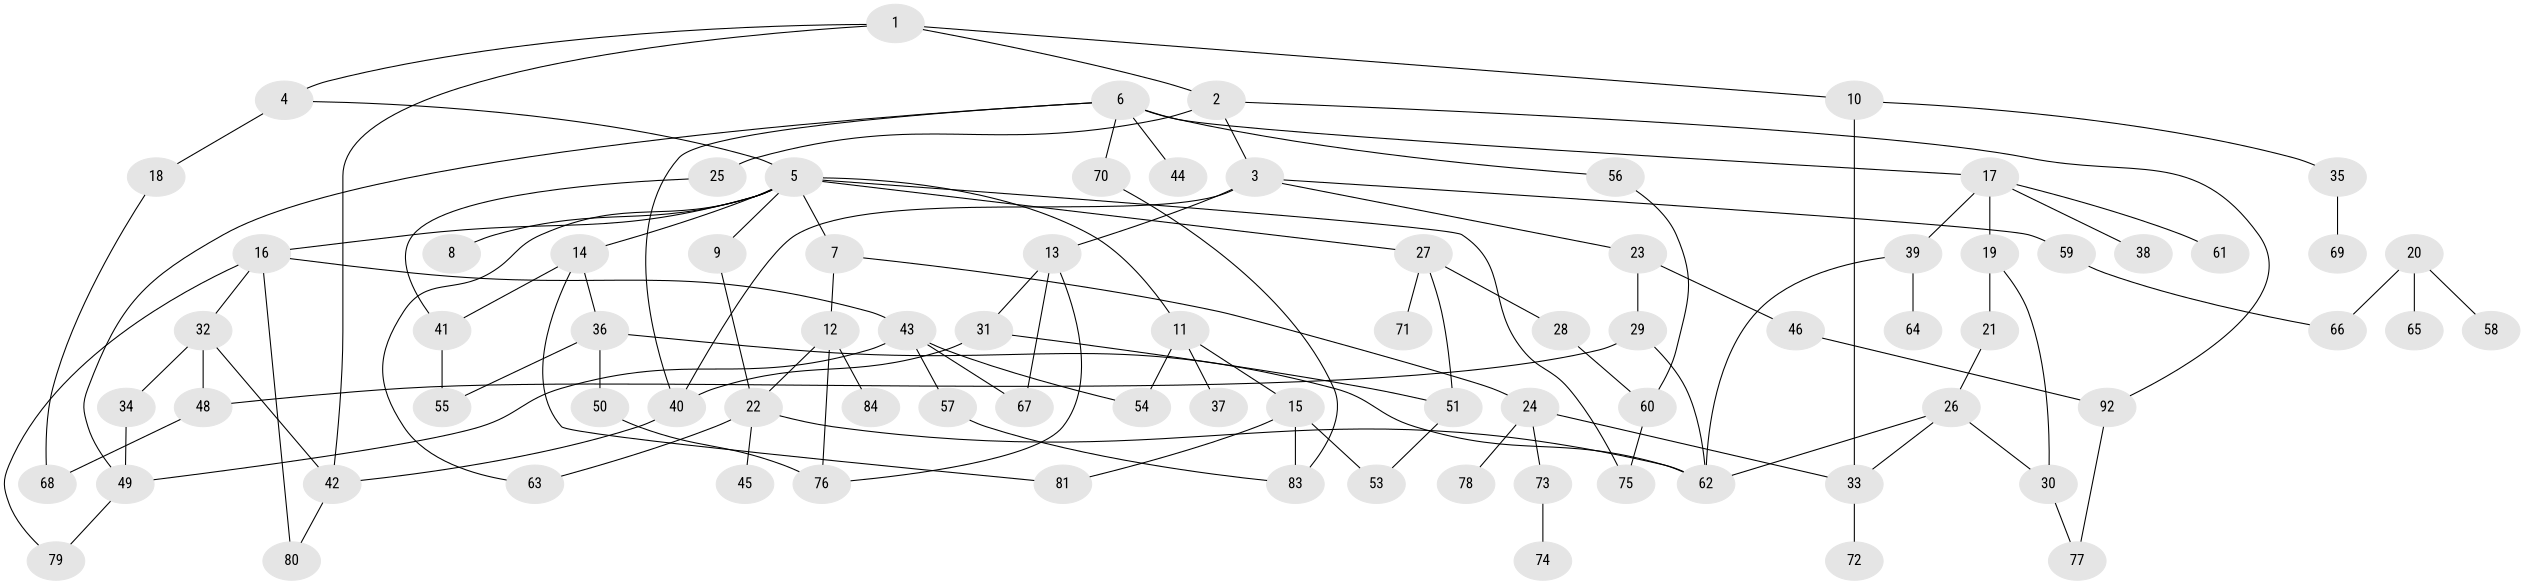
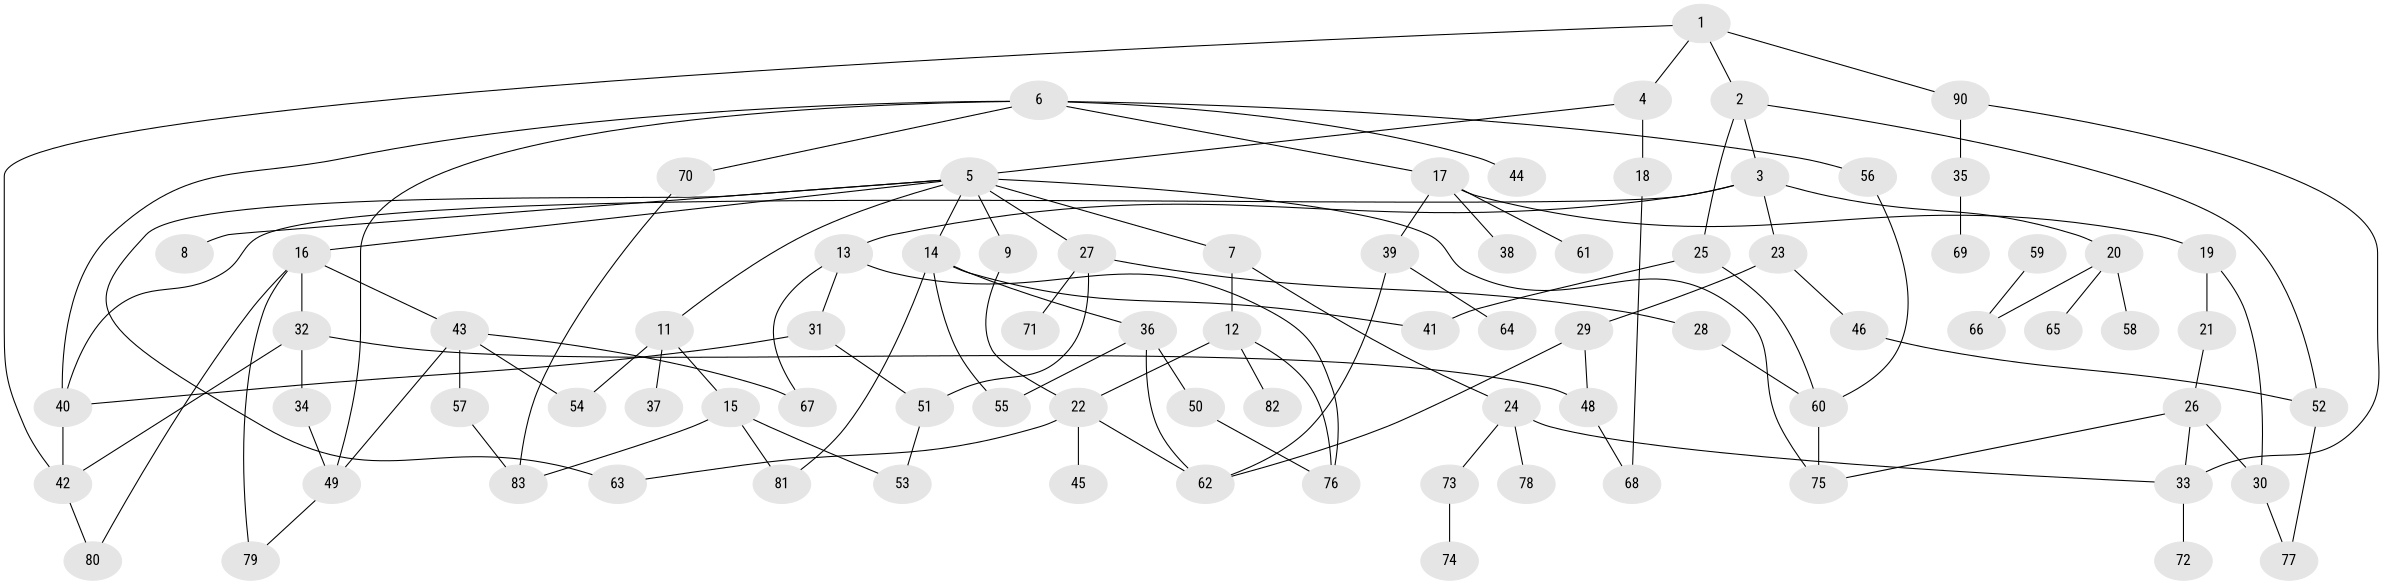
node "10": label "10" -> "90"
edge "3" -- "59": now "3" -- "20"
edge "25" -- "60": added
edge "41" -- "55": now "14" -- "55"
node "84": label "84" -> "82"
node "92": label "92" -> "52"
edge "26" -- "62": now "26" -- "75"
